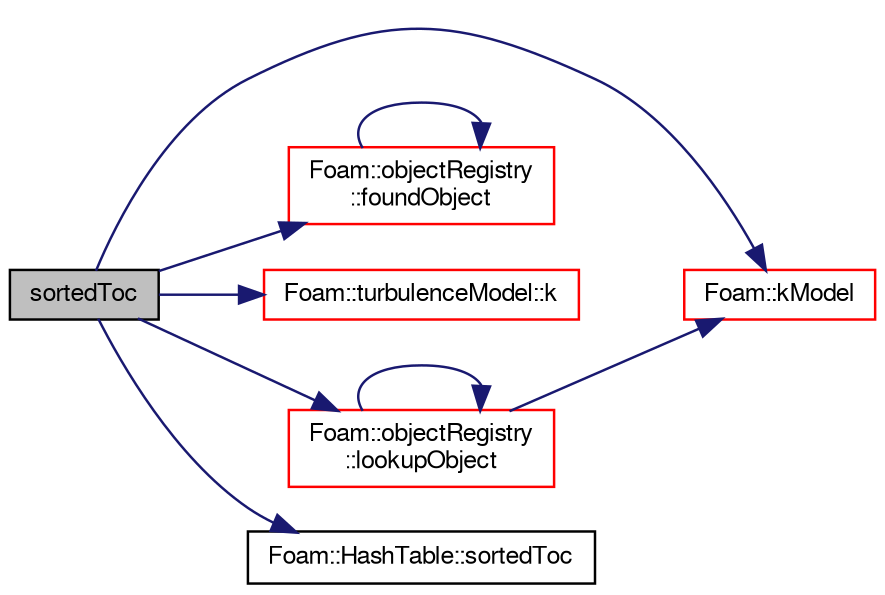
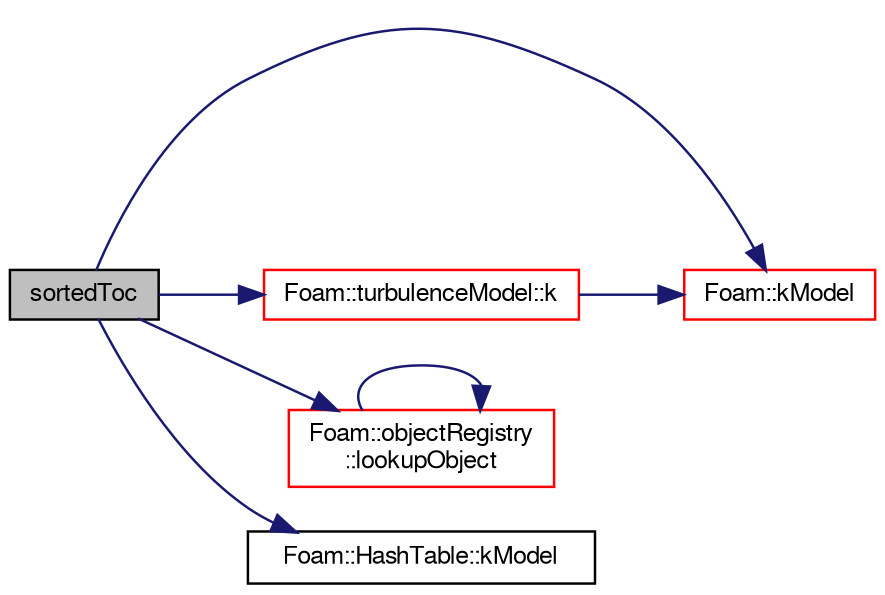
node "Foam::objectRegistry ::foundObject": removed
edge "Foam::objectRegistry ::lookupObject" -> "Foam::kModel": now "Foam::turbulenceModel::k" -> "Foam::kModel"
node "Foam::HashTable::sortedToc": label "Foam::HashTable::sortedToc" -> "Foam::HashTable::kModel"
